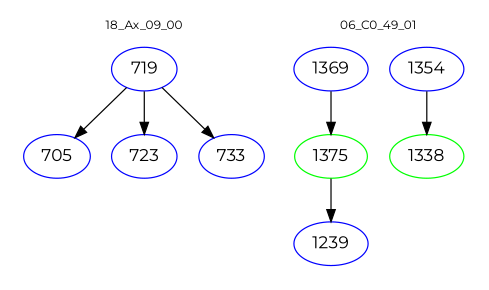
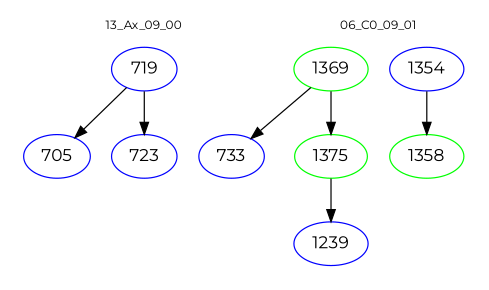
cluster "18_Ax_09_00": label "18_Ax_09_00" -> "13_Ax_09_00"
cluster "06_C0_49_01": label "06_C0_49_01" -> "06_C0_09_01"
node "1369": color blue -> green
edge "719" -> "733": now "1369" -> "733"
node "1338": label "1338" -> "1358"
